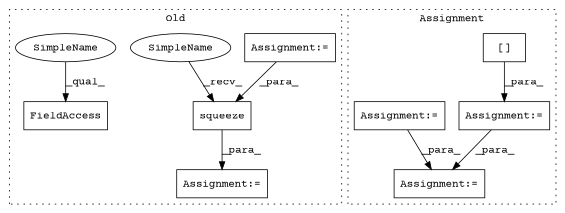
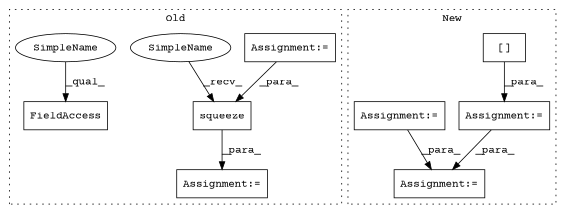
cluster "Assignment": label "Assignment" -> "New"
